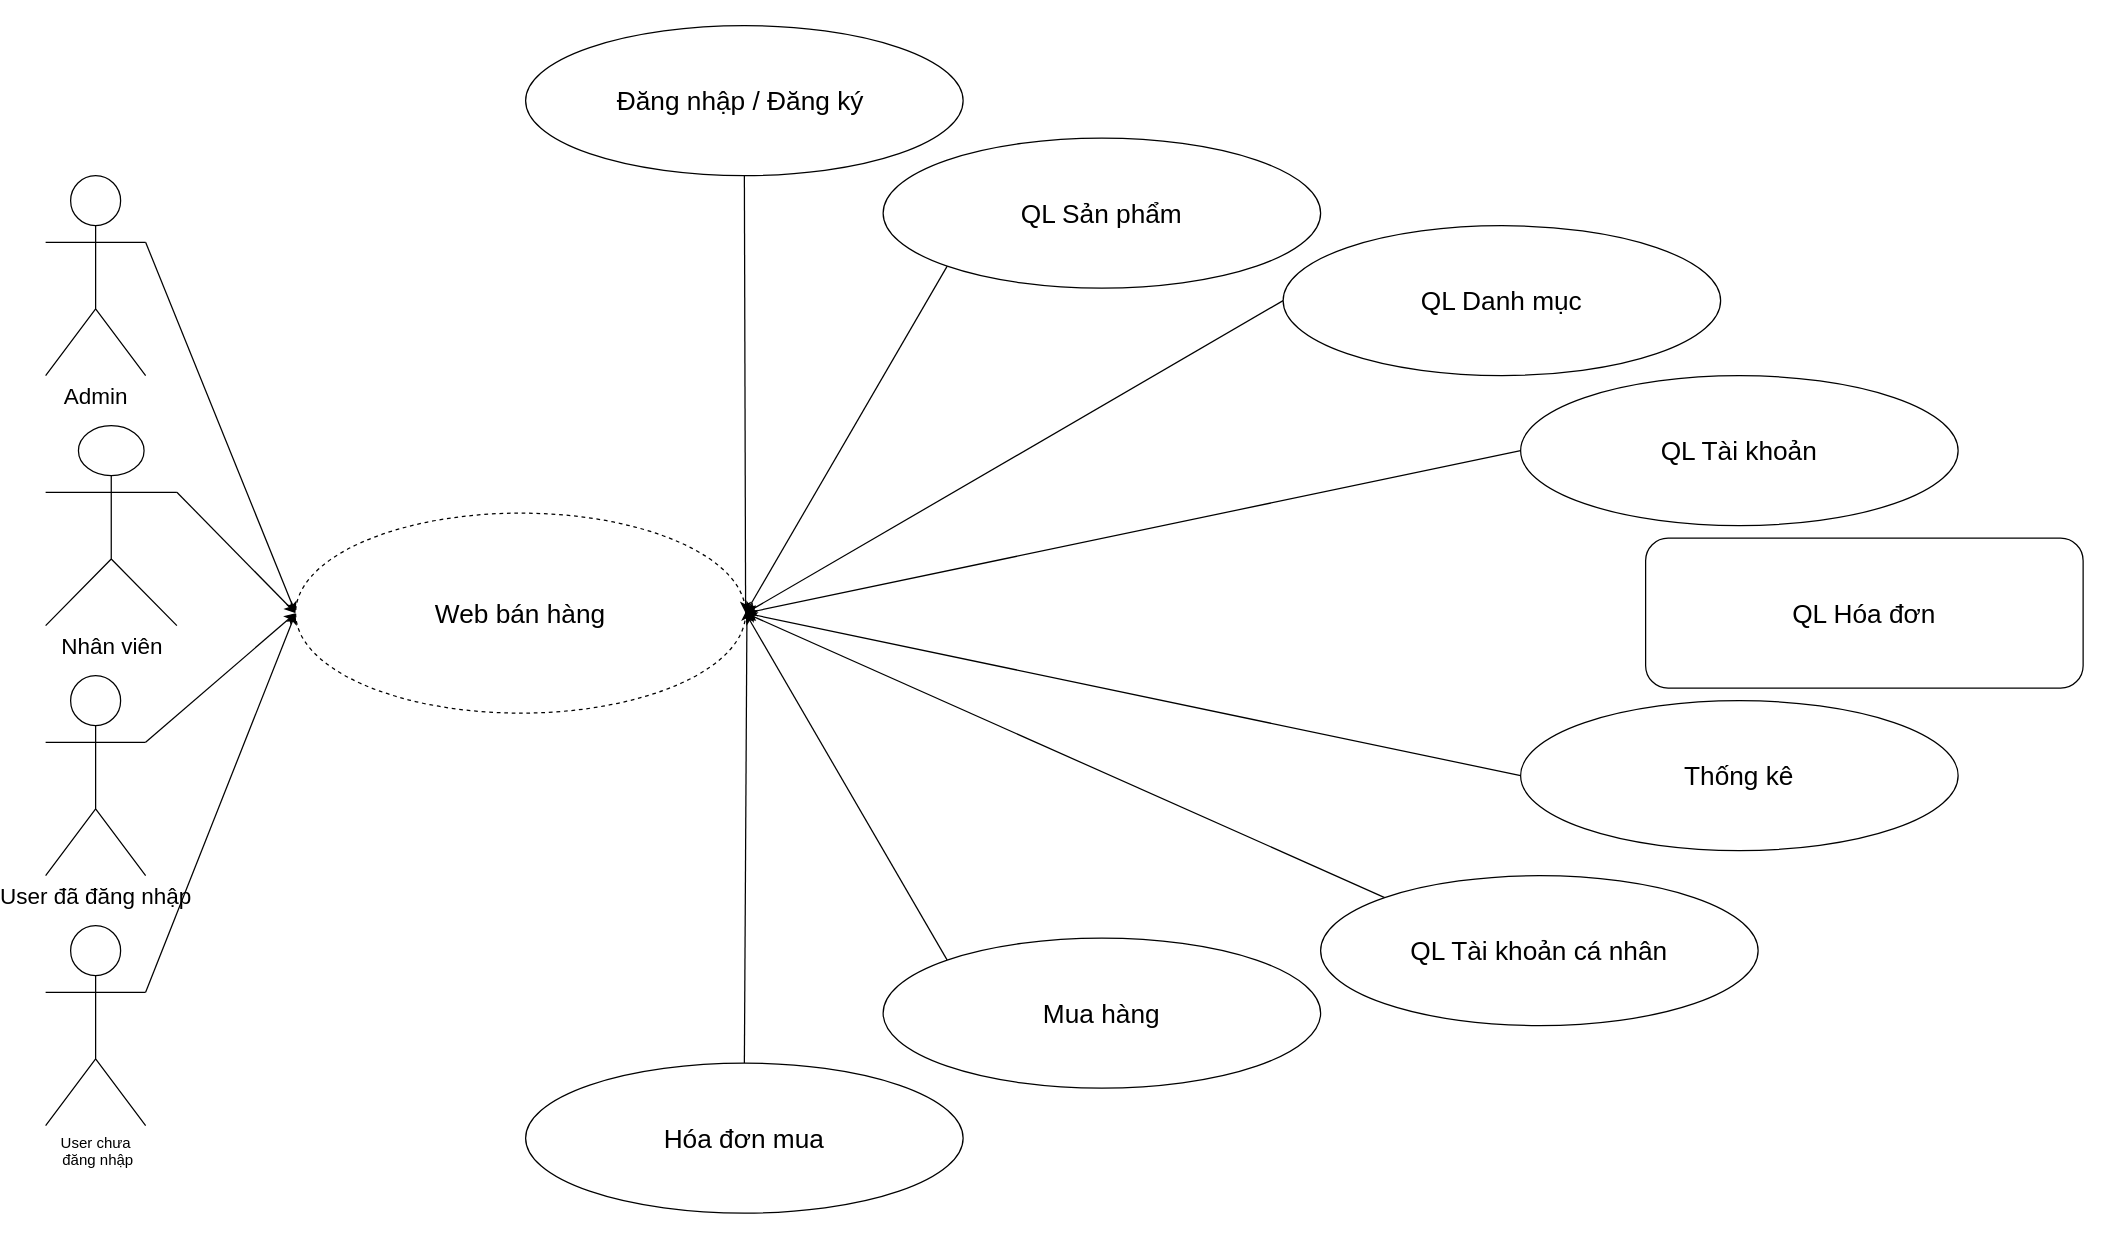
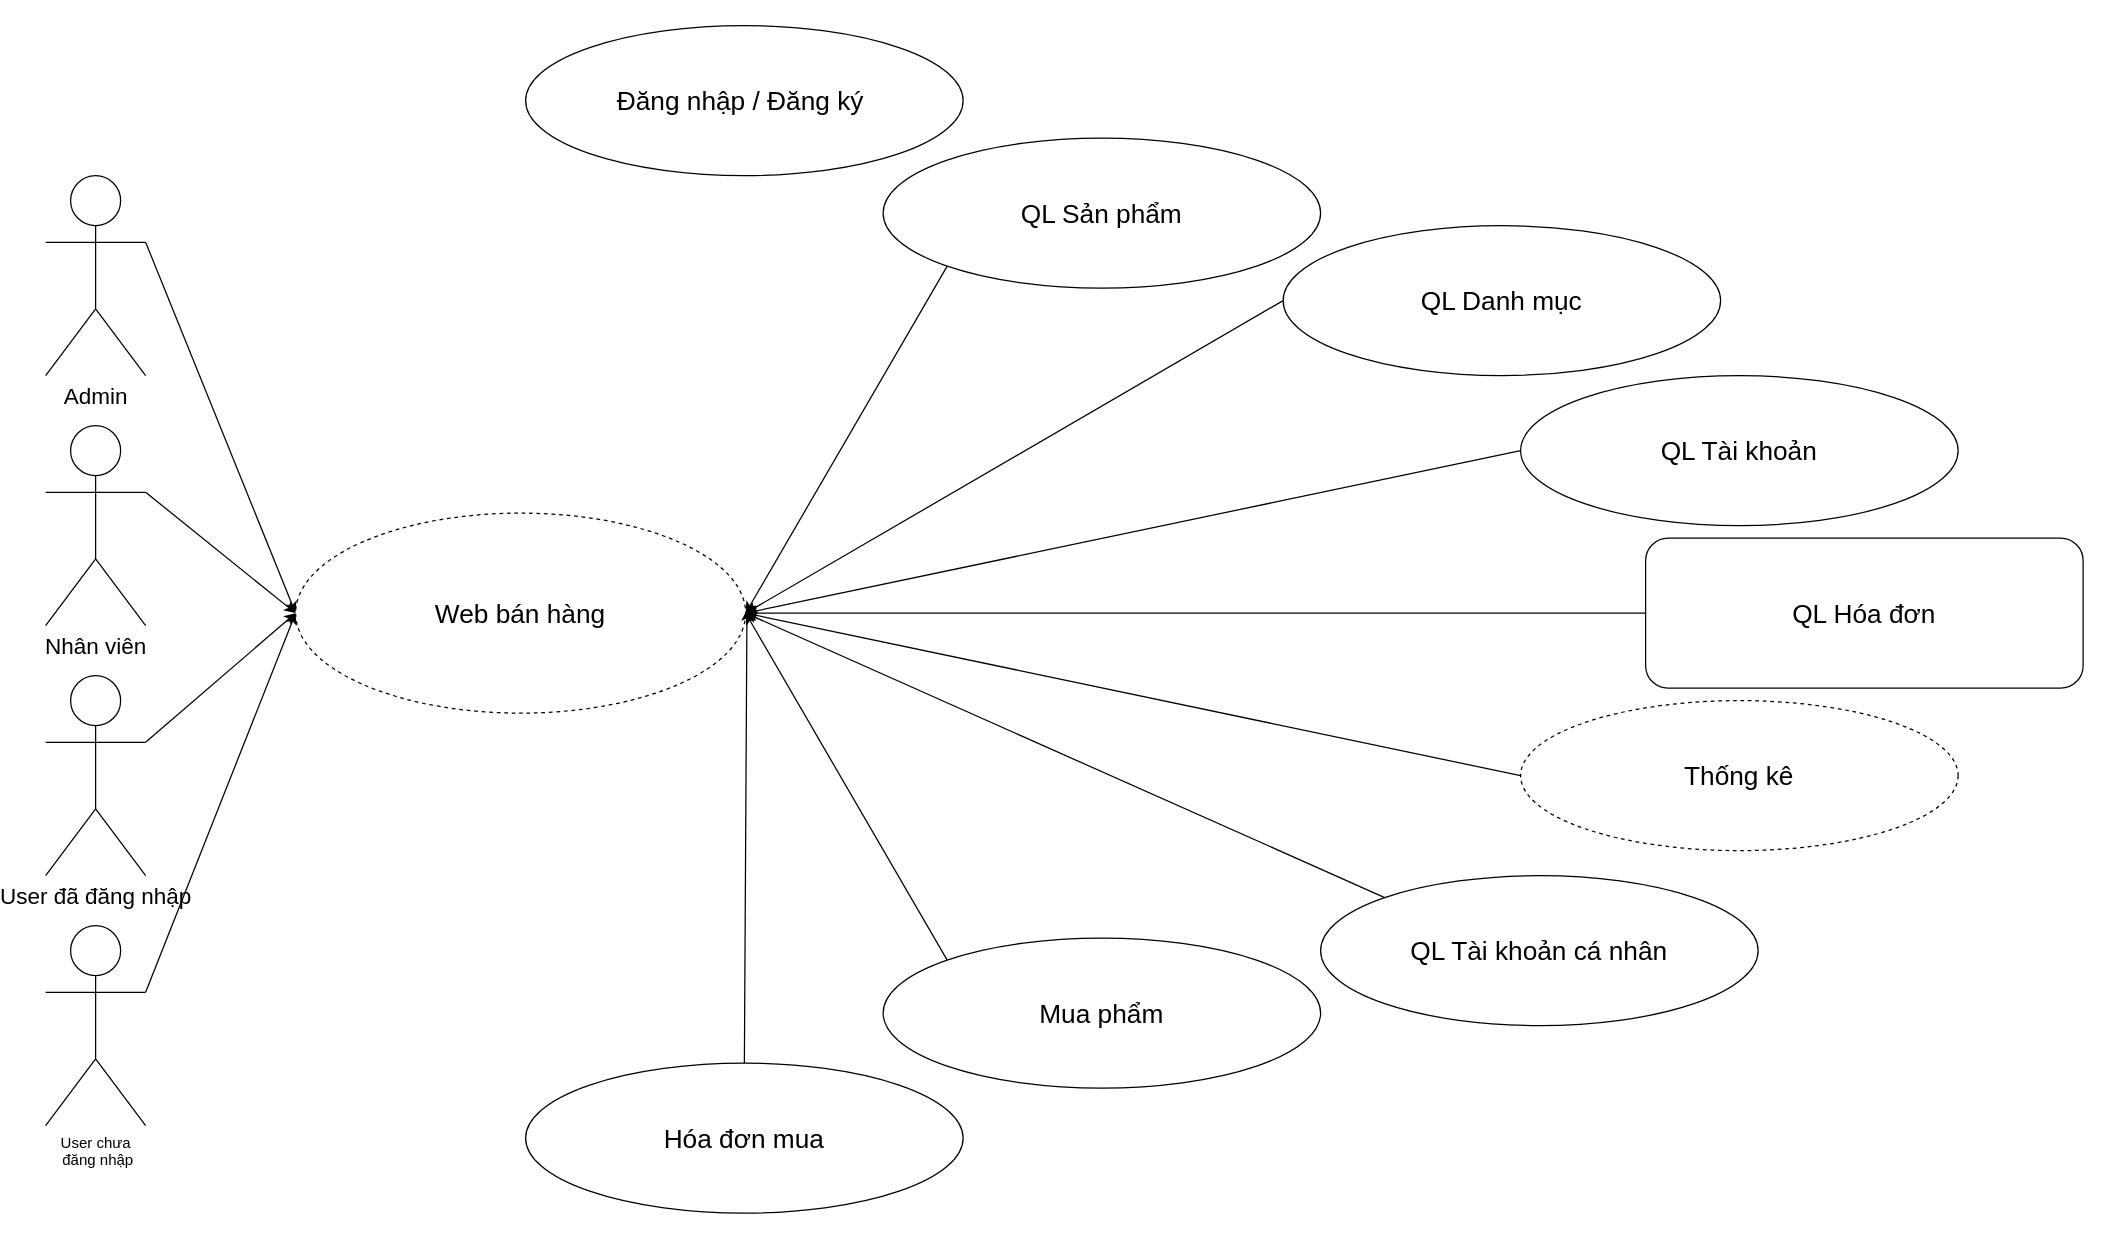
edge "Đăng nhập / Đăng ký" -> "Web bán hàng": removed
node "Nhân viên": size 131x200 -> 100x200
edge "QL Hóa đơn" -> "Web bán hàng": added
node "Thống kê": style solid -> dashed
node "Mua hàng": label "Mua hàng" -> "Mua phẩm"
